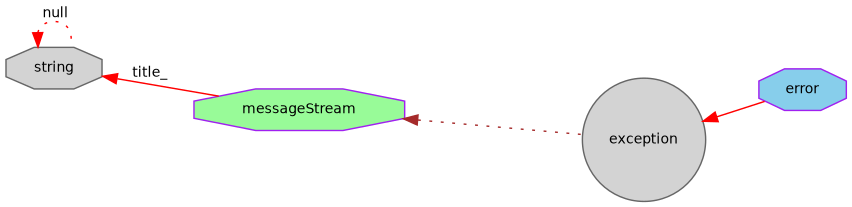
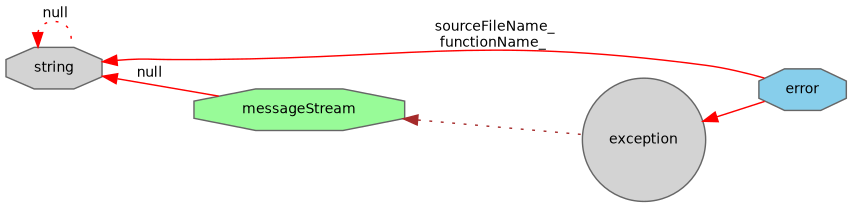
edge "error" -> "string": added, label "sourceFileName_ functionName_"
edge "messageStream" -> "string": label " title_" -> " null"
node "error": color purple -> gray40
node "messageStream": color purple -> gray40
